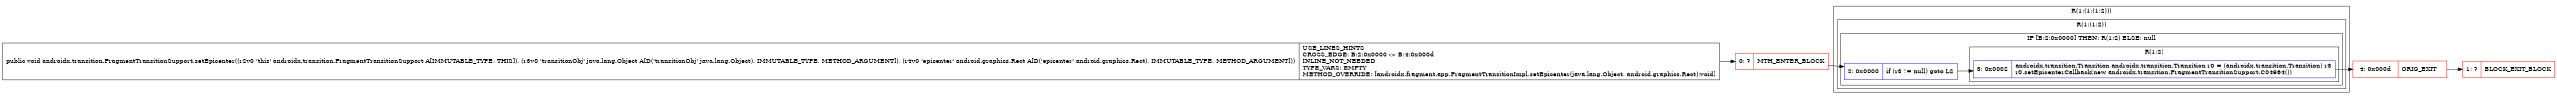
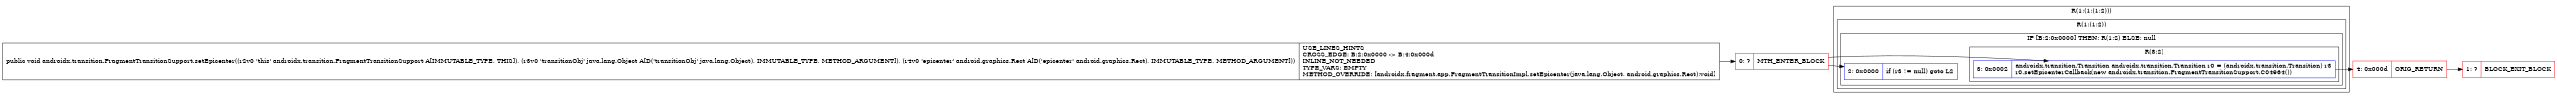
cluster "R(1:2)": label "R(1:2)" -> "R(8:2)"
node "4: 0x000d": text "ORIG_EXIT" -> "ORIG_RETURN"
edge "2: 0x0000" -> "3: 0x0002": now "0: ?" -> "3: 0x0002"
